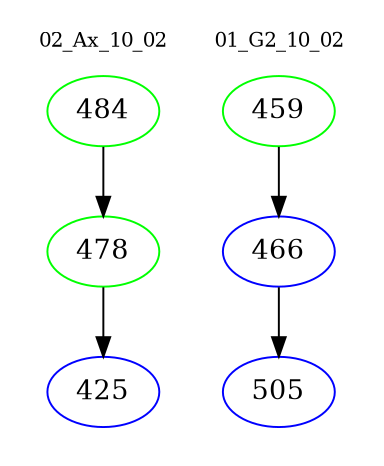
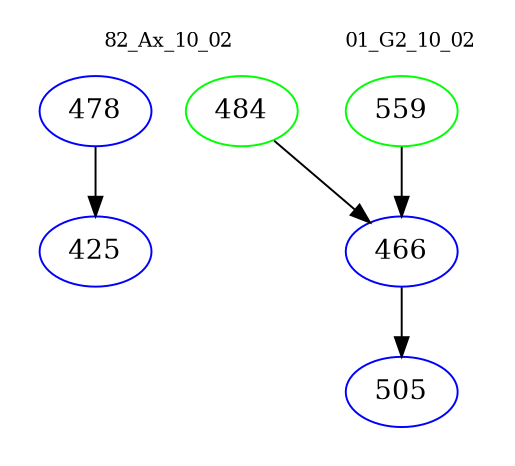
cluster "02_Ax_10_02": label "02_Ax_10_02" -> "82_Ax_10_02"
node "459": label "459" -> "559"
edge "484" -> "478": now "484" -> "466"
node "478": color green -> blue
